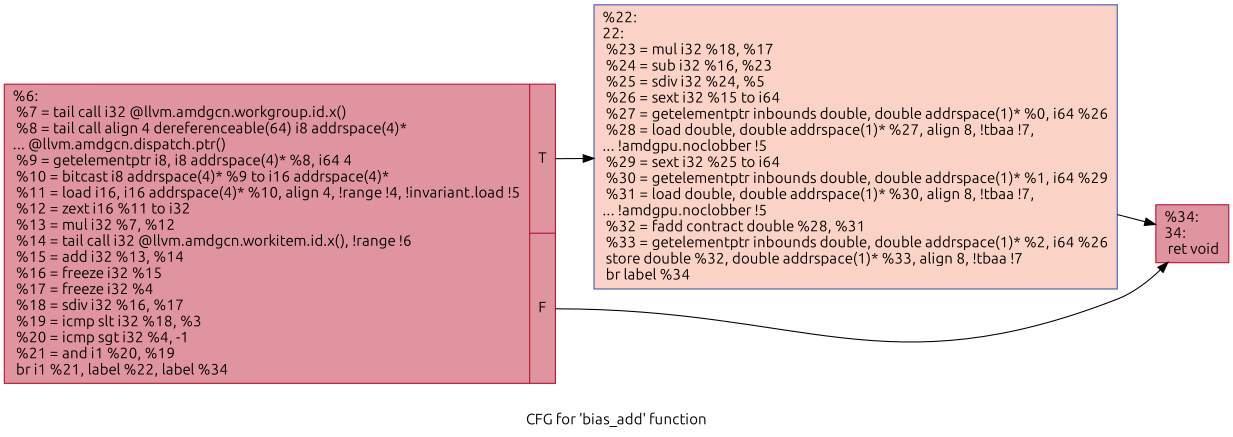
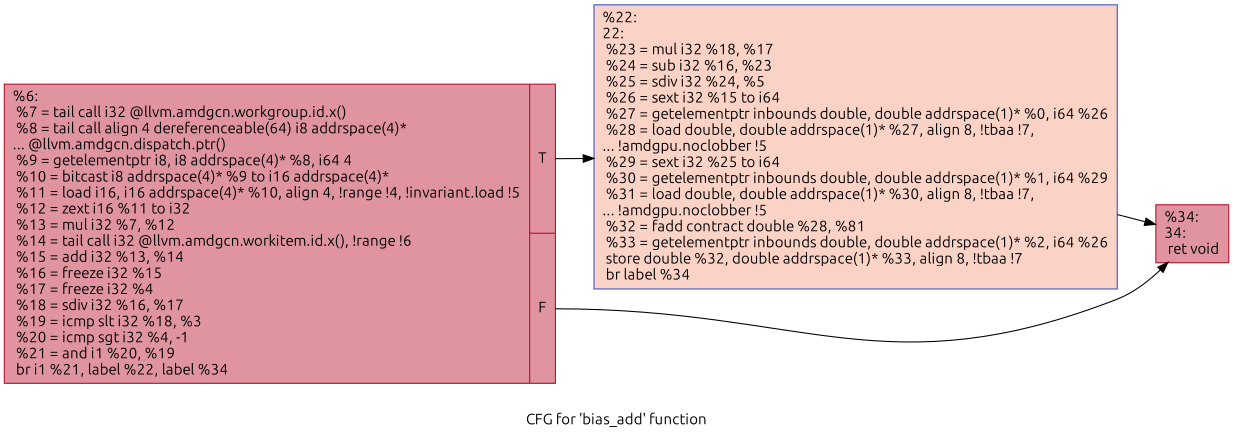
node "%22:": text "%32 = fadd contract double %28, %31" -> "%32 = fadd contract double %28, %81"
